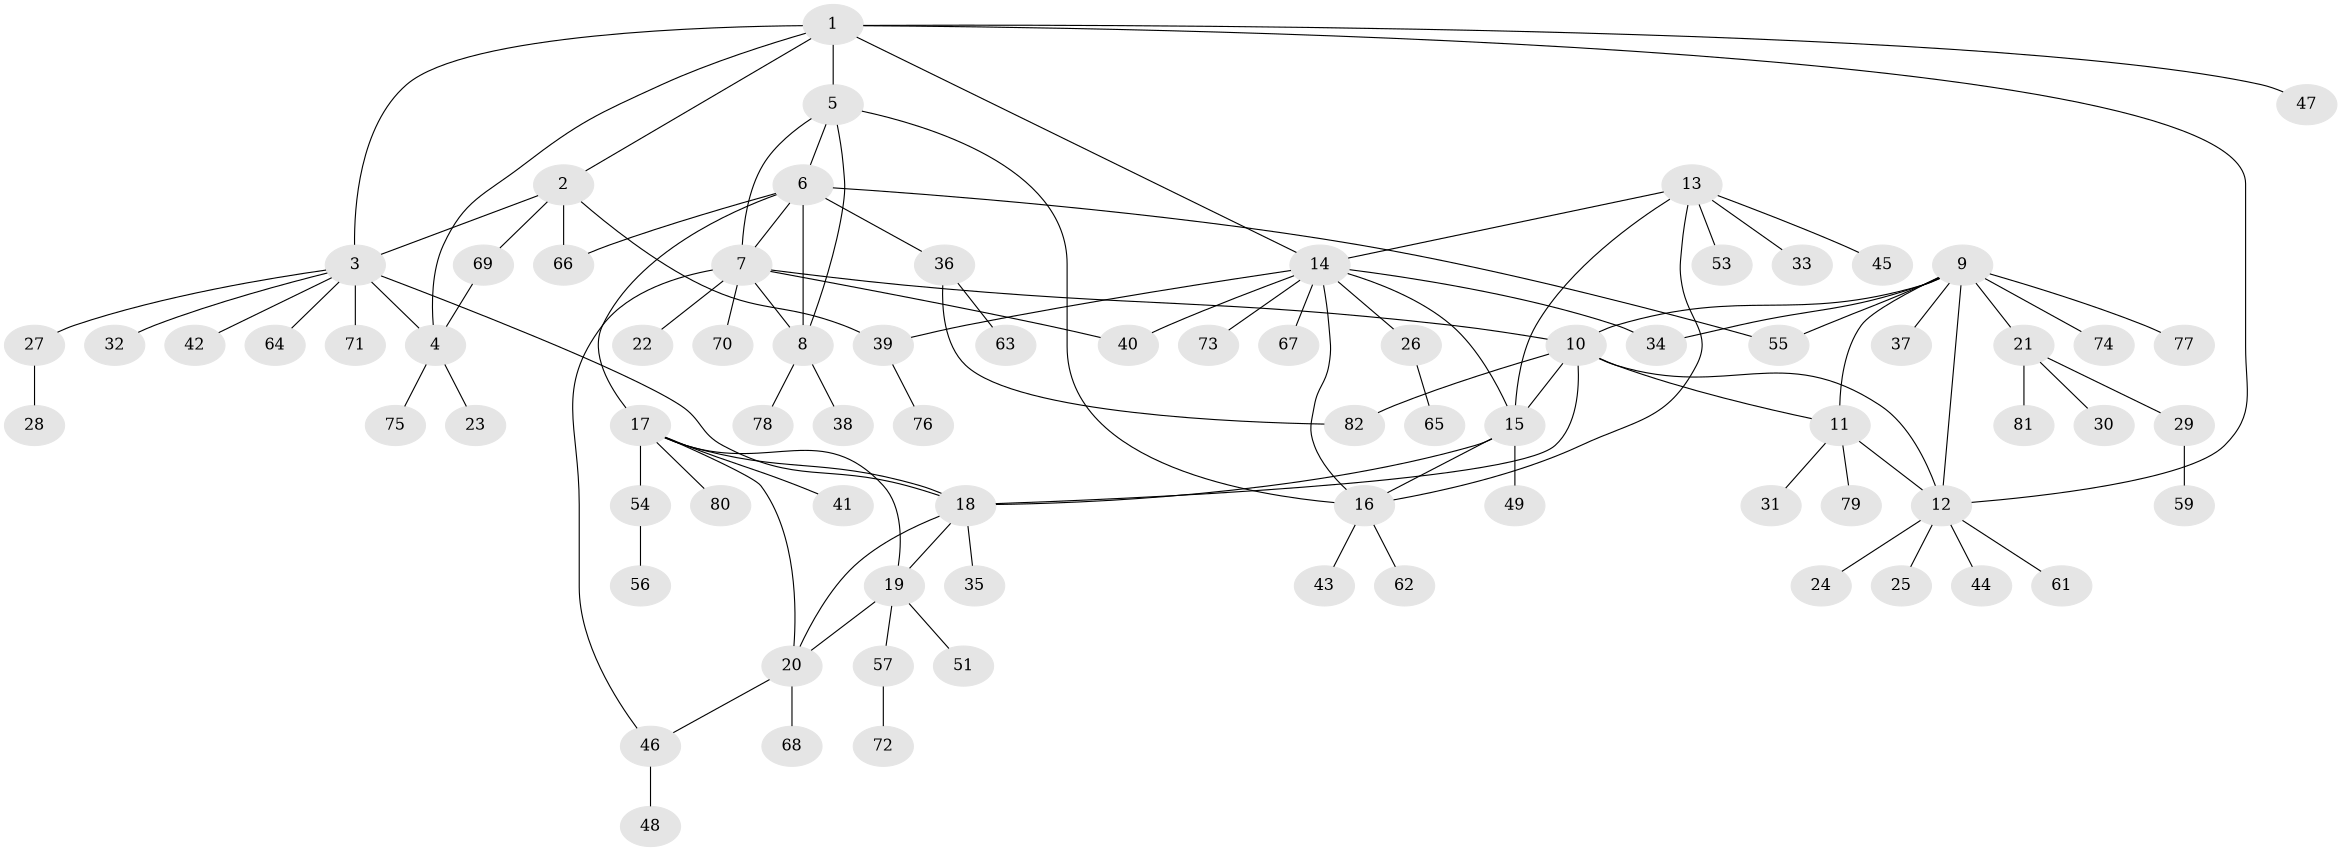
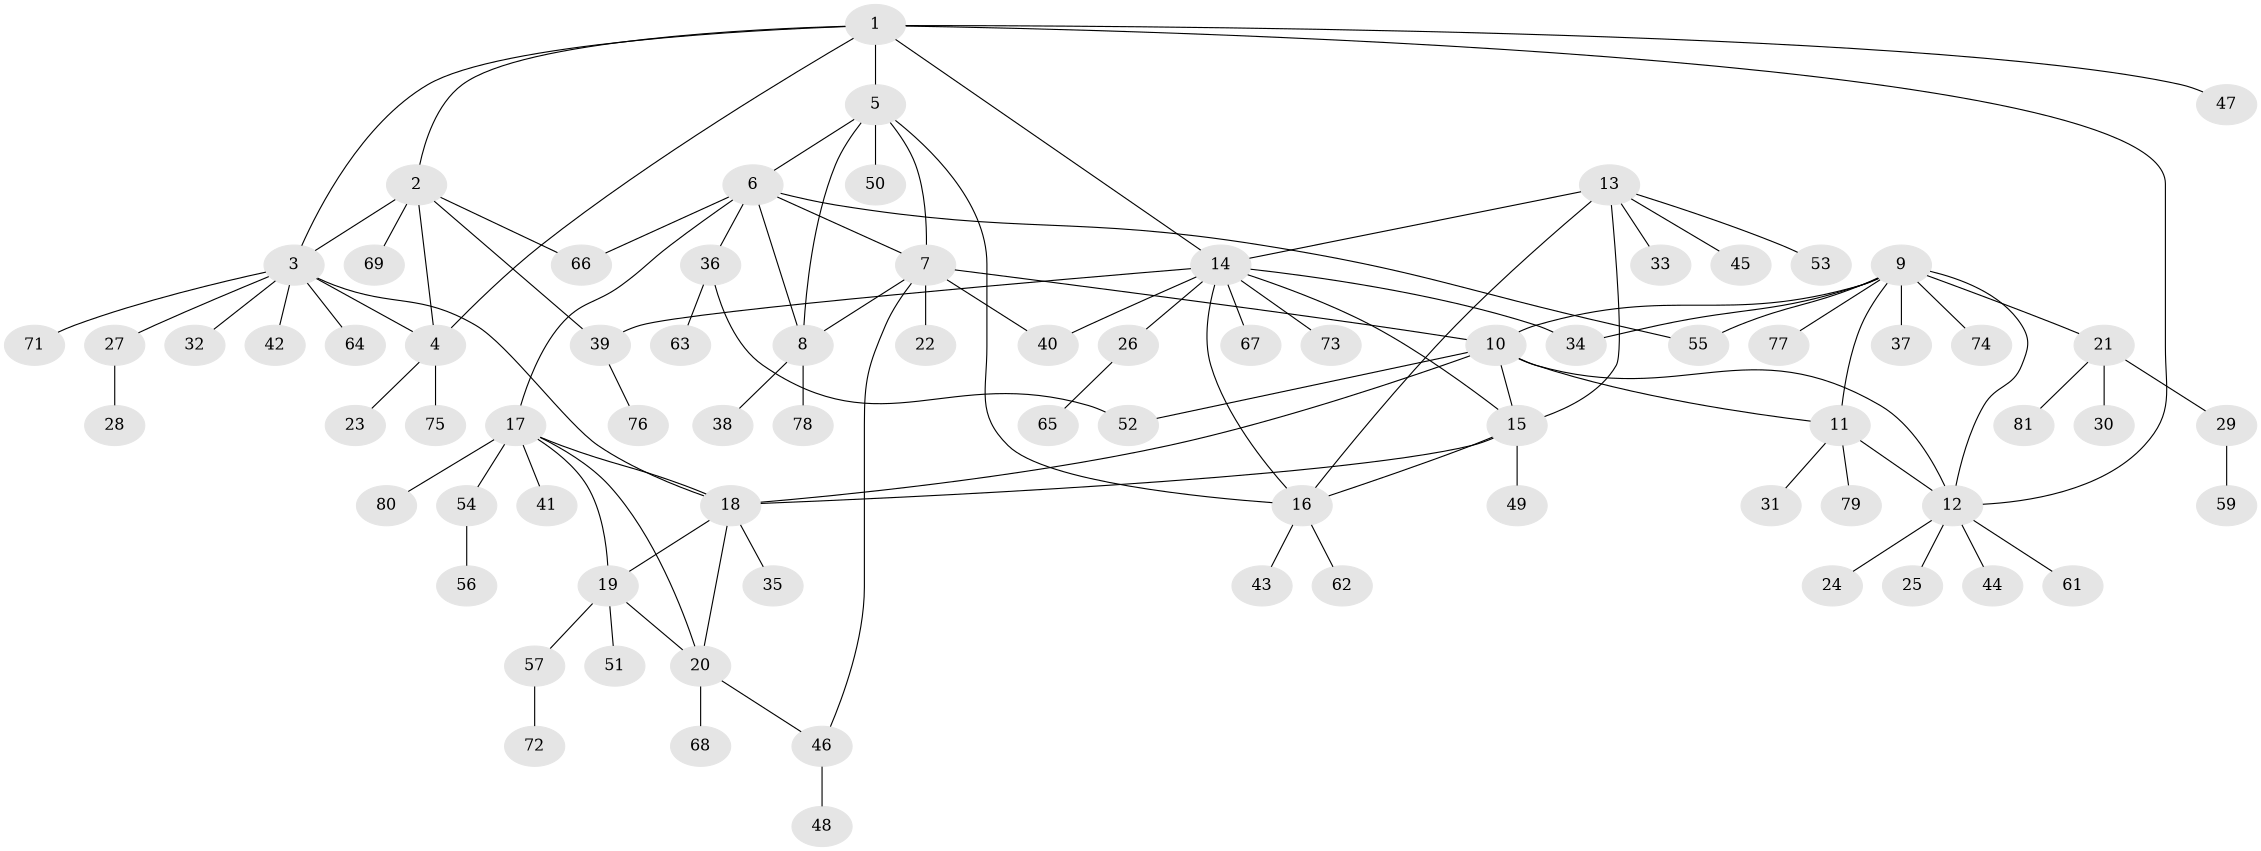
node "50": added
edge "69" -- "4": now "2" -- "4"
node "70": removed
node "82": label "82" -> "52"
